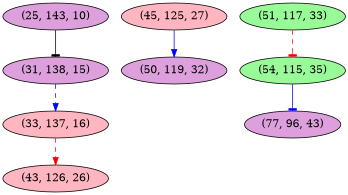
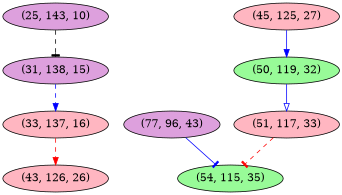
node "(51, 117, 33)": fillcolor palegreen -> lightpink
edge "(25, 143, 10)" -> "(31, 138, 15)": style solid -> dashed
node "(50, 119, 32)": fillcolor plum -> palegreen
edge "(50, 119, 32)" -> "(51, 117, 33)": added
edge "(54, 115, 35)" -> "(77, 96, 43)": reversed
